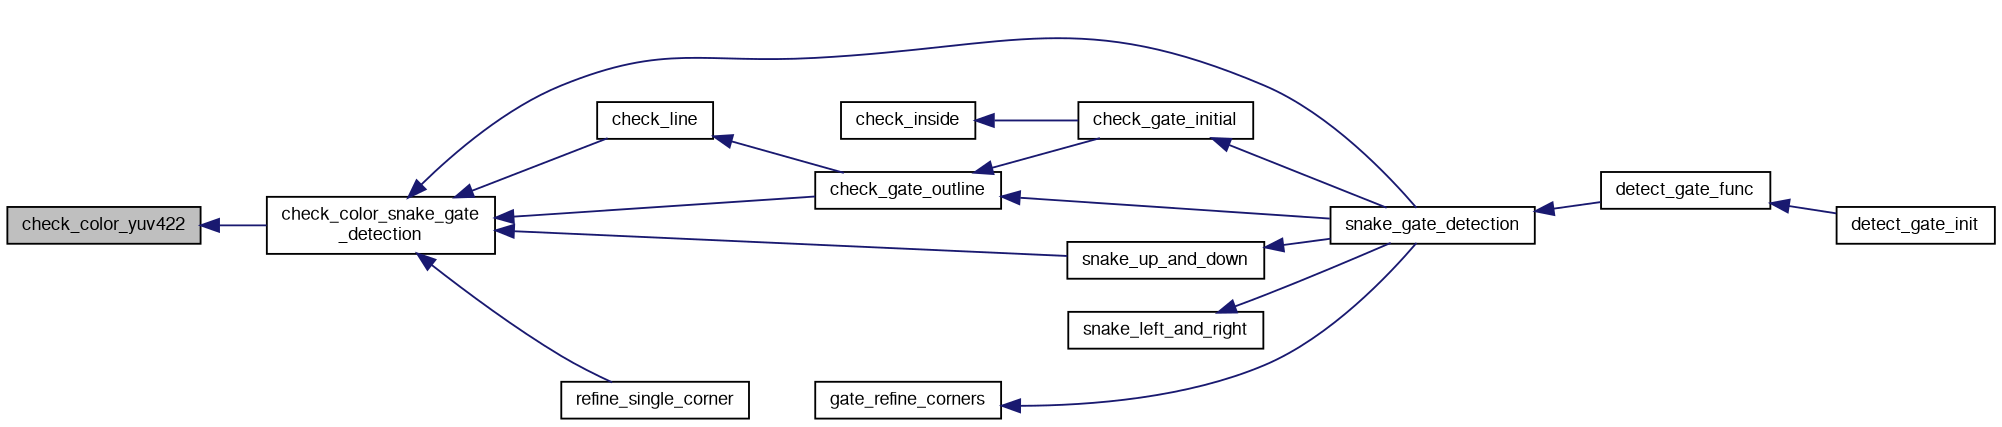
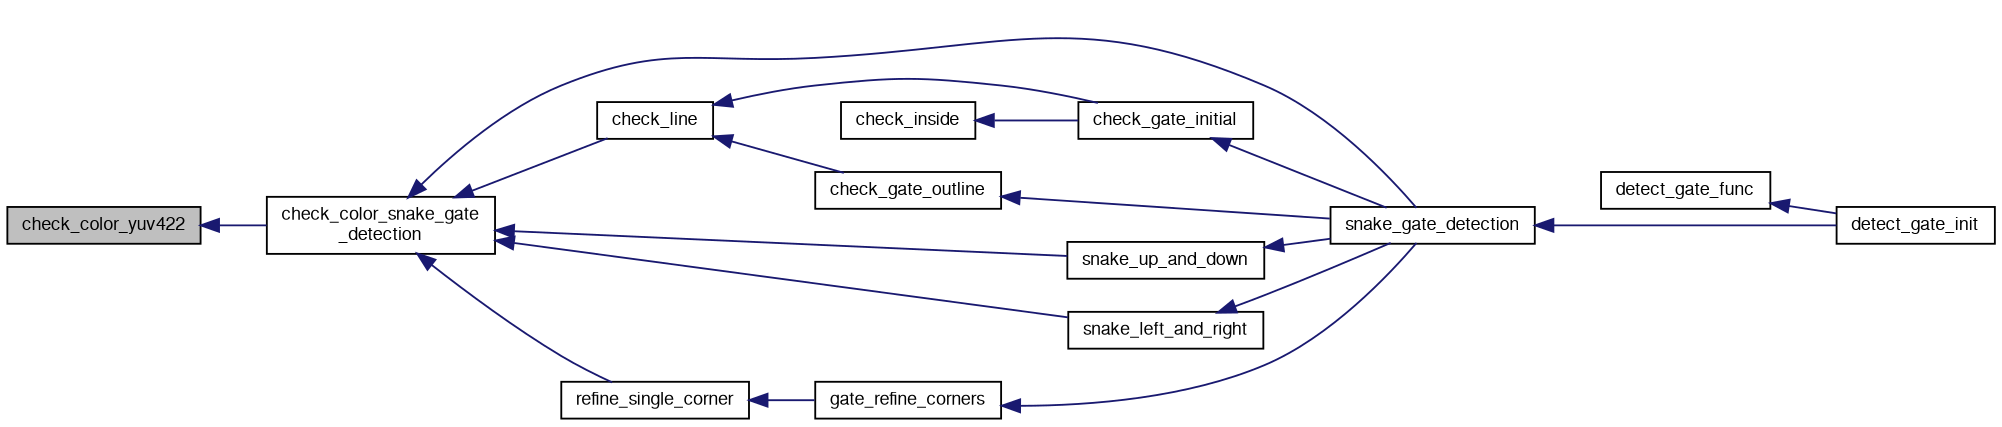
edge "check_gate_initial" -> "check_gate_outline": now "check_gate_initial" -> "check_line"
edge "detect_gate_func" -> "snake_gate_detection": now "detect_gate_init" -> "snake_gate_detection"
edge "check_gate_outline" -> "check_color_snake_gate _detection": now "snake_left_and_right" -> "check_color_snake_gate _detection"
edge "gate_refine_corners" -> "refine_single_corner": added
